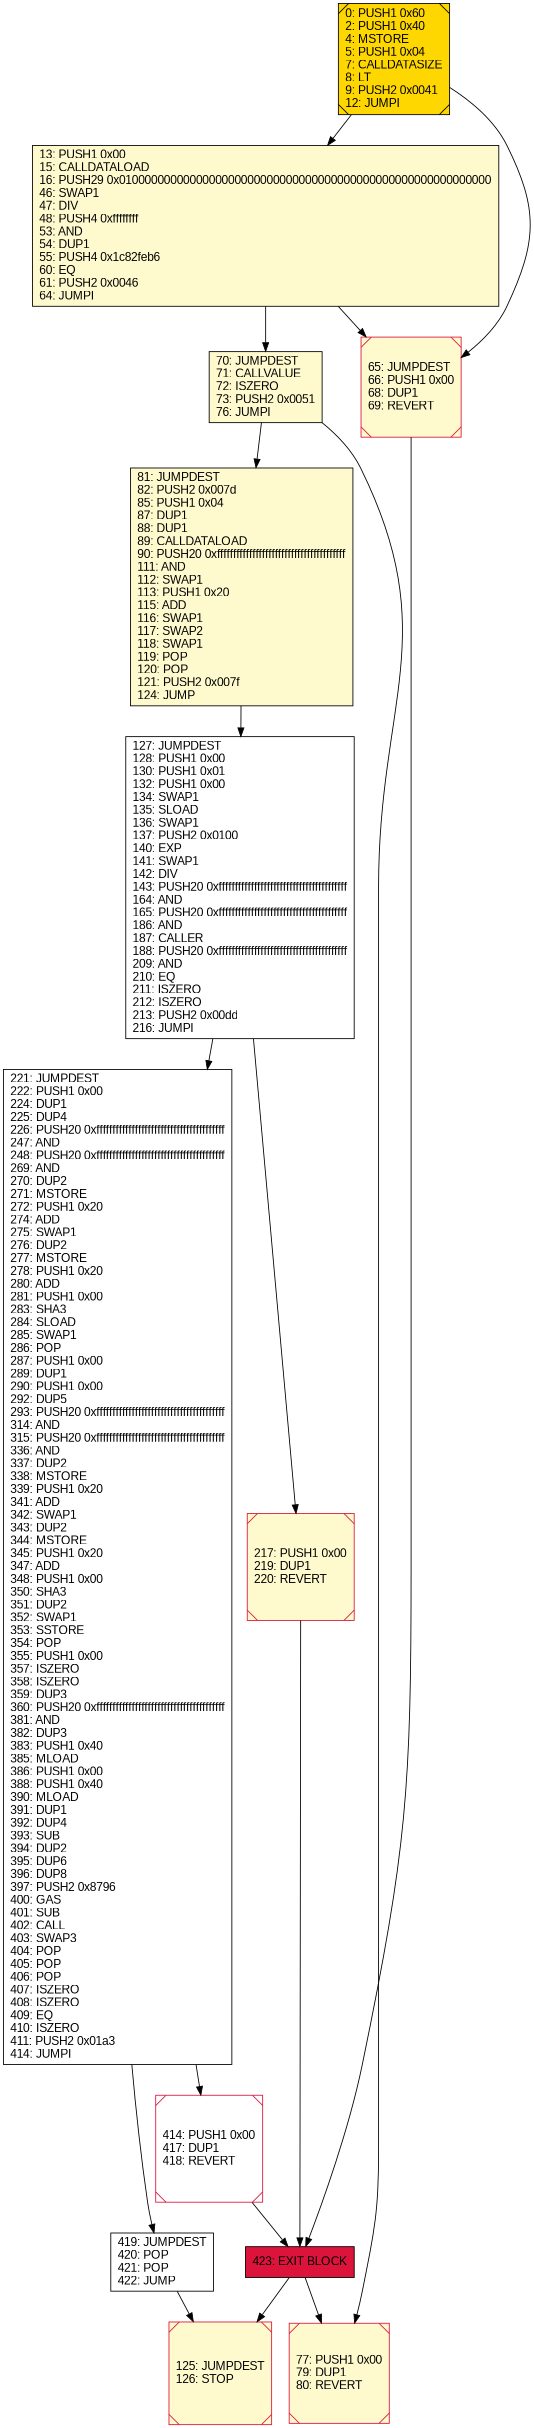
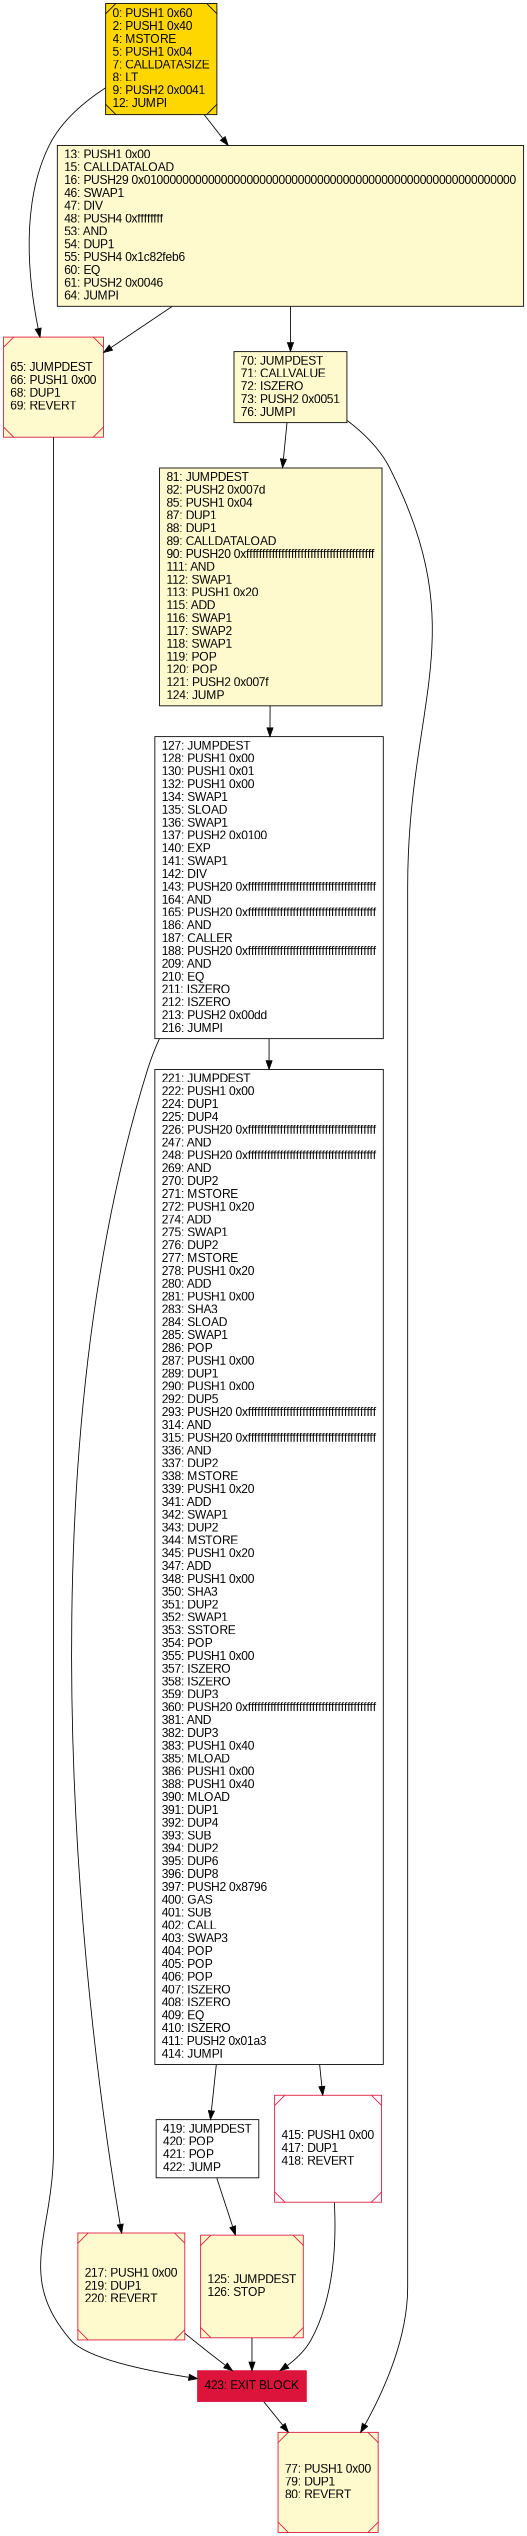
node "414: PUSH1 0x00 417: DUP1 418: REVERT": label "414: PUSH1 0x00 417: DUP1 418: REVERT" -> "415: PUSH1 0x00 417: DUP1 418: REVERT"
node "423: EXIT BLOCK": color black -> crimson
edge "423: EXIT BLOCK" -> "125: JUMPDEST 126: STOP": reversed
